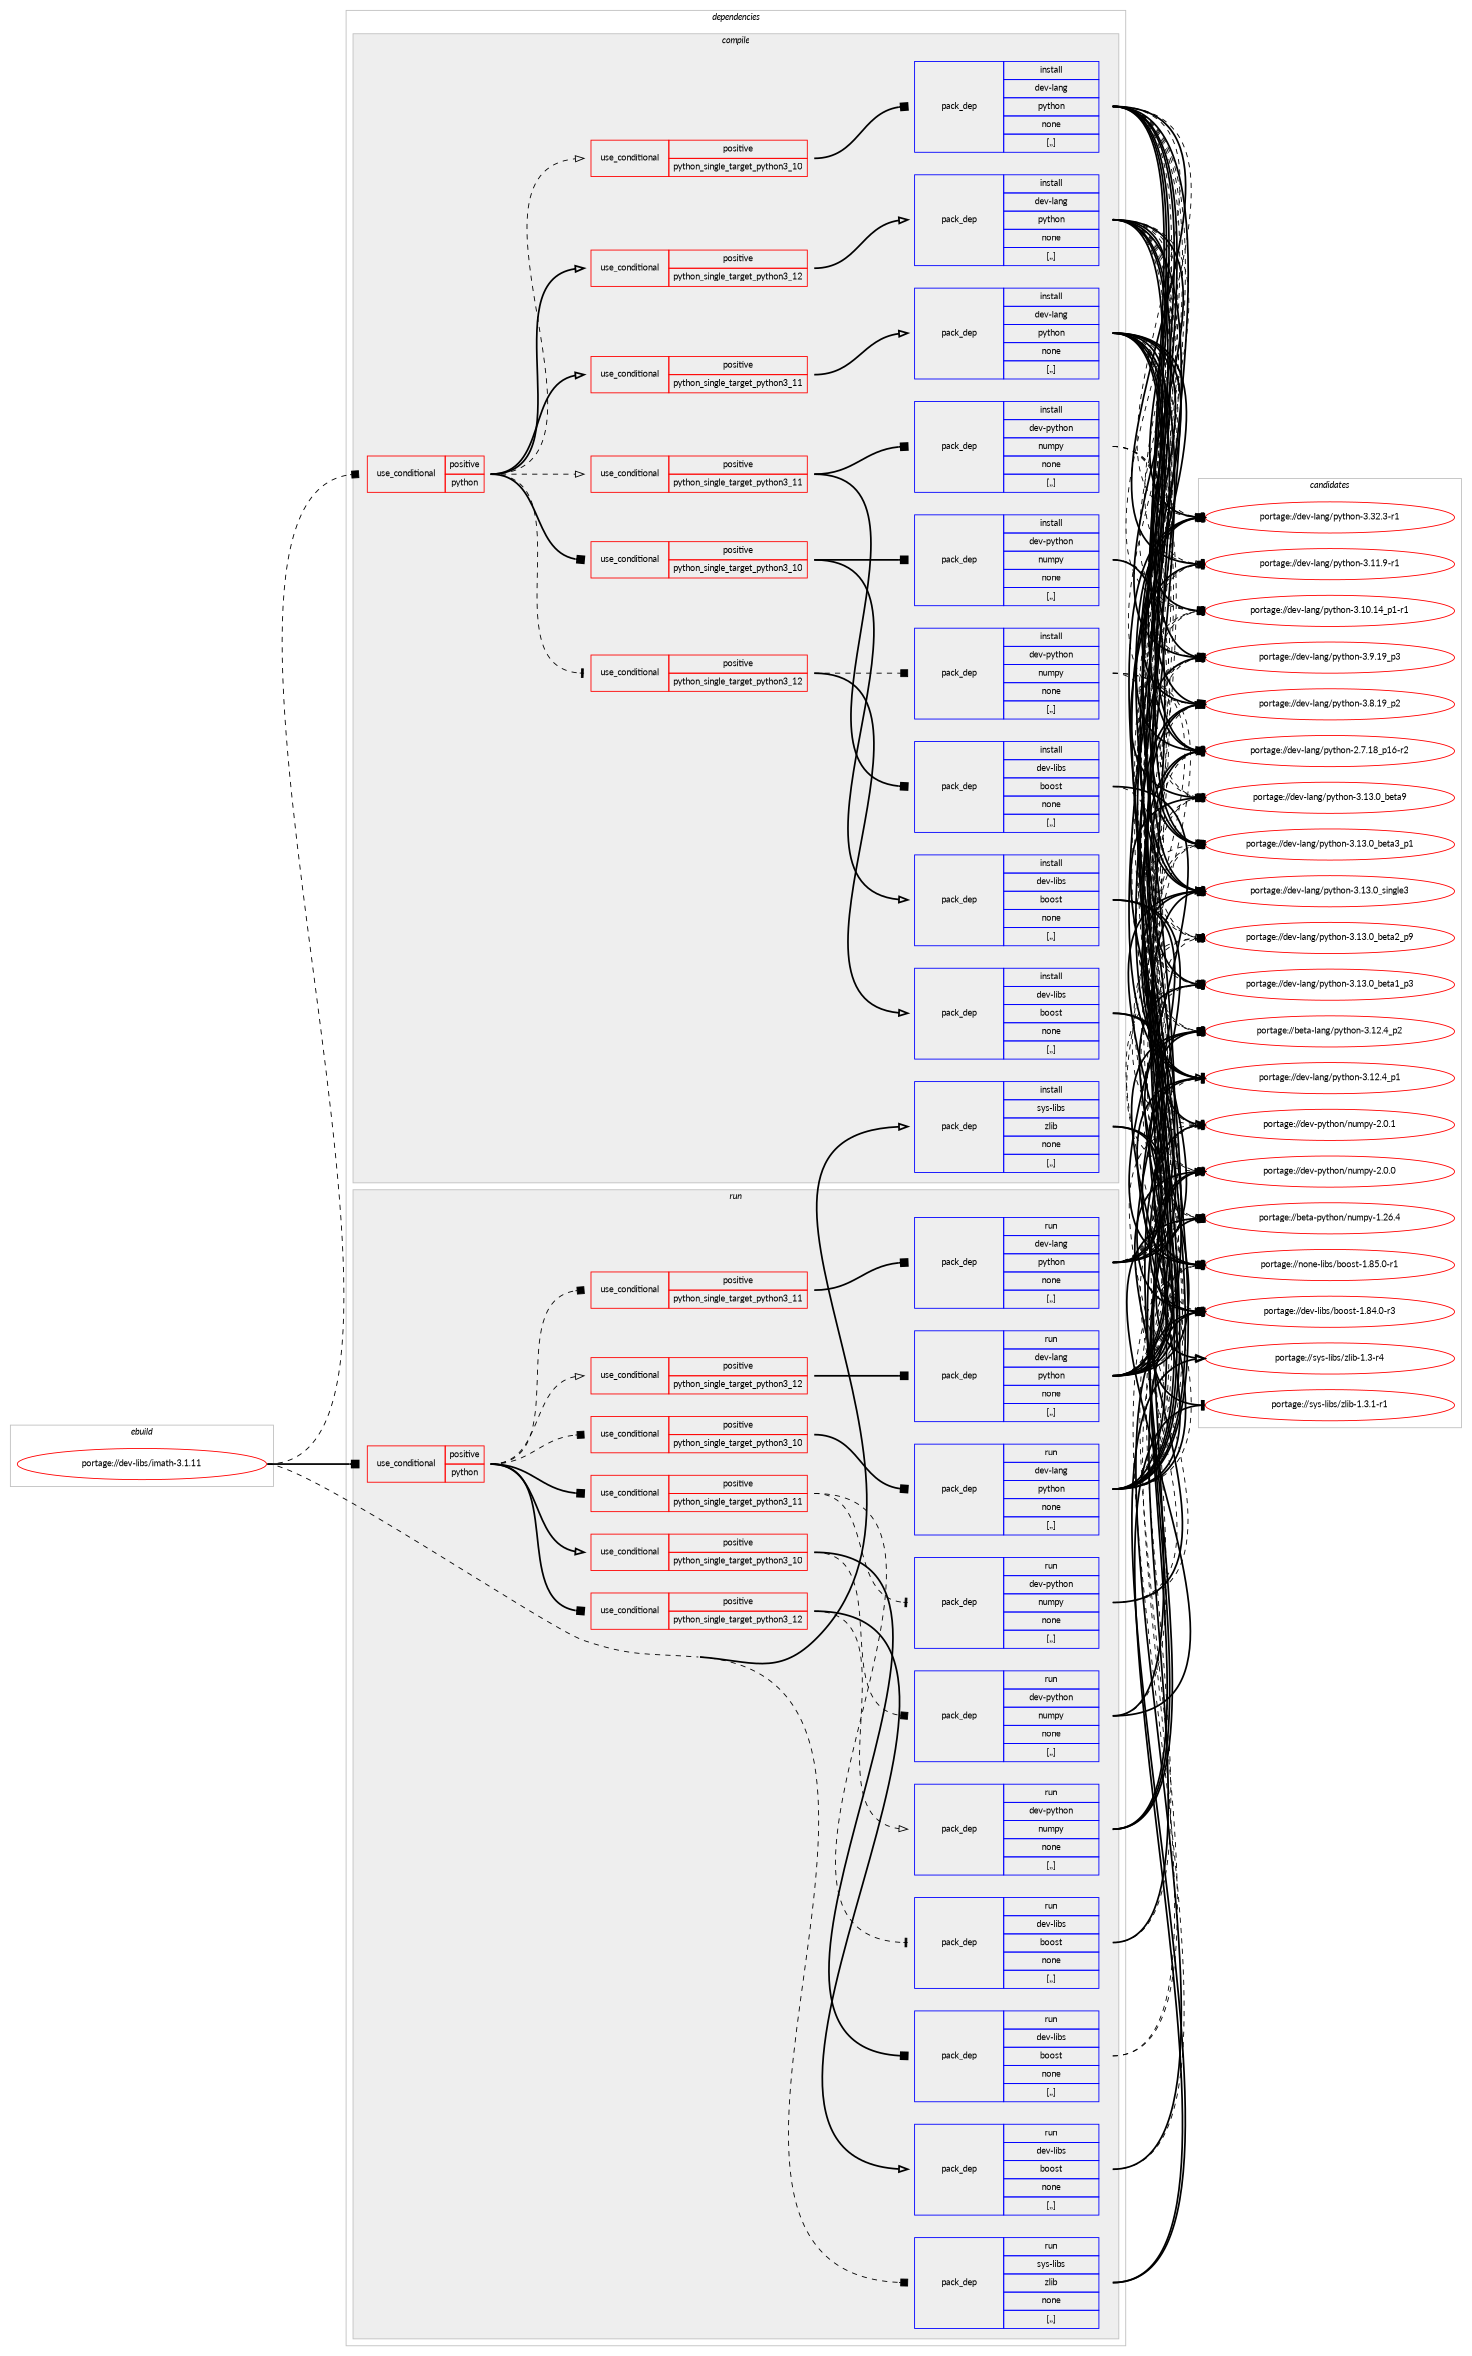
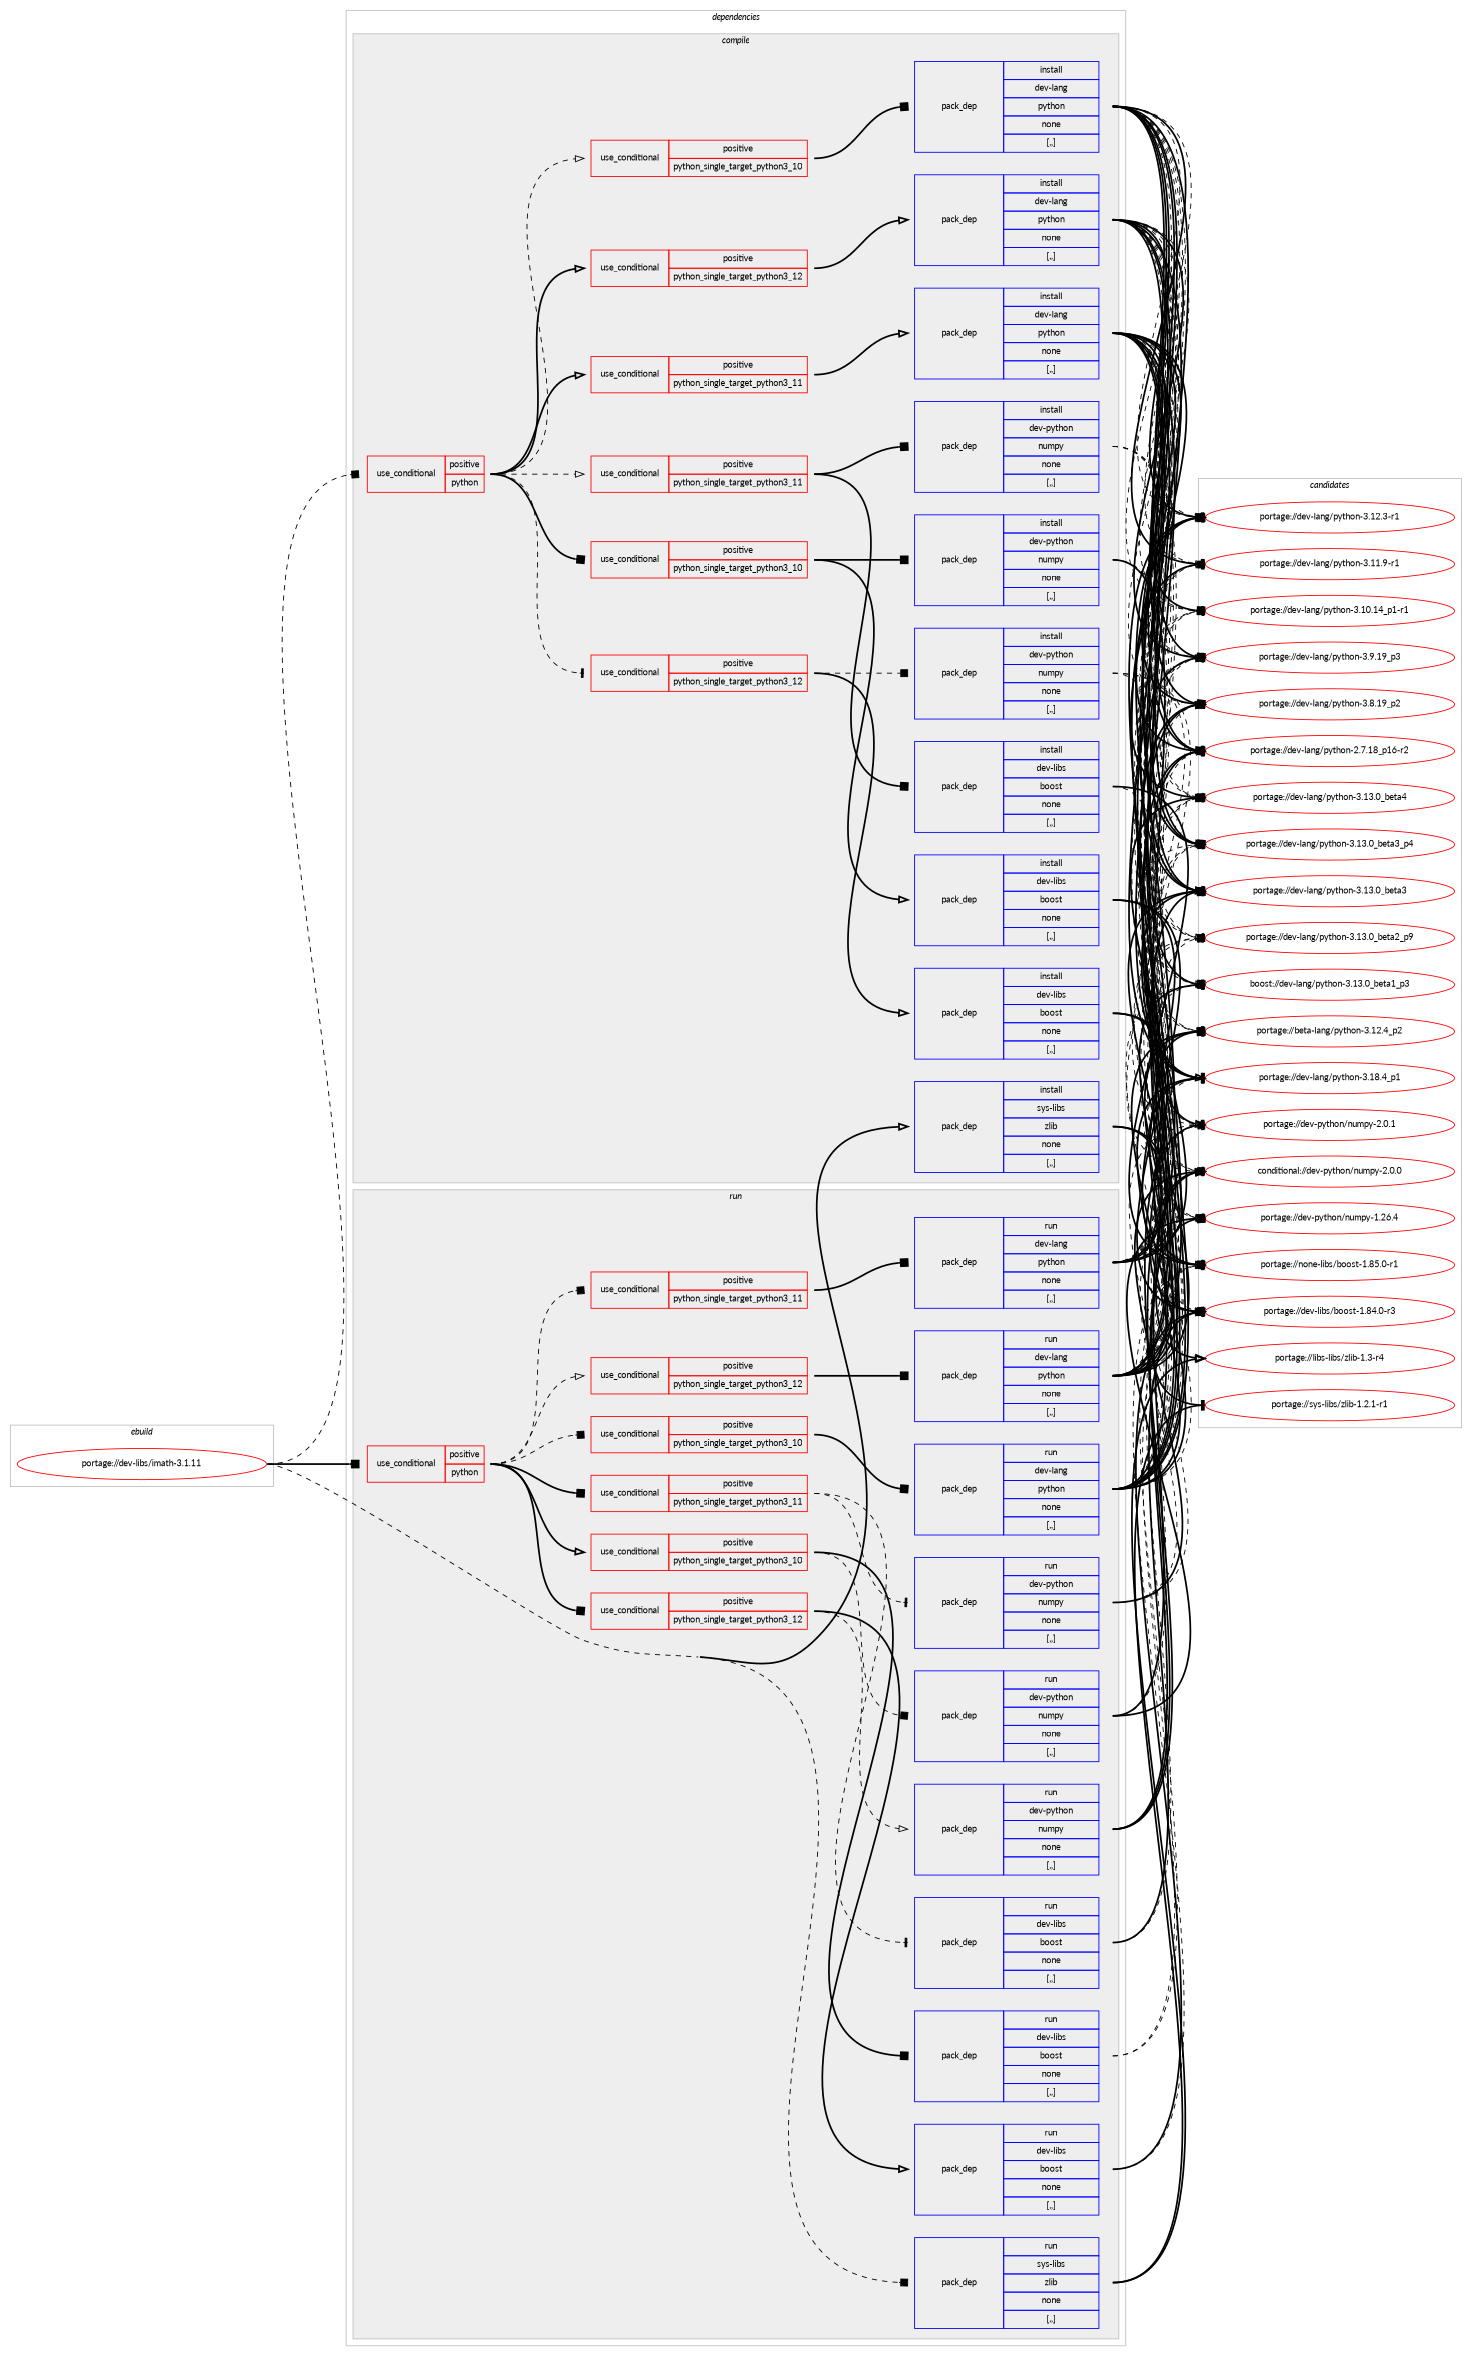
node "portage://dev-lang/python-3.32.3-r1": label "portage://dev-lang/python-3.32.3-r1" -> "portage://dev-lang/python-3.12.3-r1"
node "portage://dev-lang/python-3.13.0_beta9": label "portage://dev-lang/python-3.13.0_beta9" -> "portage://dev-lang/python-3.13.0_beta4"
node "portage://dev-lang/python-3.13.0_beta3_p1": label "portage://dev-lang/python-3.13.0_beta3_p1" -> "portage://dev-lang/python-3.13.0_beta3_p4"
node "portage://dev-lang/python-3.13.0_single3": label "portage://dev-lang/python-3.13.0_single3" -> "portage://dev-lang/python-3.13.0_beta3"
node "portage://dev-lang/python-3.13.0_beta1_p3": label "portage://dev-lang/python-3.13.0_beta1_p3" -> "boost://dev-lang/python-3.13.0_beta1_p3"
node "portage://dev-lang/python-3.12.4_p1": label "portage://dev-lang/python-3.12.4_p1" -> "portage://dev-lang/python-3.18.4_p1"
node "portage://dev-python/numpy-2.0.0": label "portage://dev-python/numpy-2.0.0" -> "conditional://dev-python/numpy-2.0.0"
node "portage://beta-python/numpy-1.26.4": label "portage://beta-python/numpy-1.26.4" -> "portage://dev-python/numpy-1.26.4"
node "portage://sys-libs/zlib-1.3-r4": label "portage://sys-libs/zlib-1.3-r4" -> "portage://libs-libs/zlib-1.3-r4"
node "portage://sys-libs/zlib-1.3.1-r1": label "portage://sys-libs/zlib-1.3.1-r1" -> "portage://sys-libs/zlib-1.2.1-r1"
